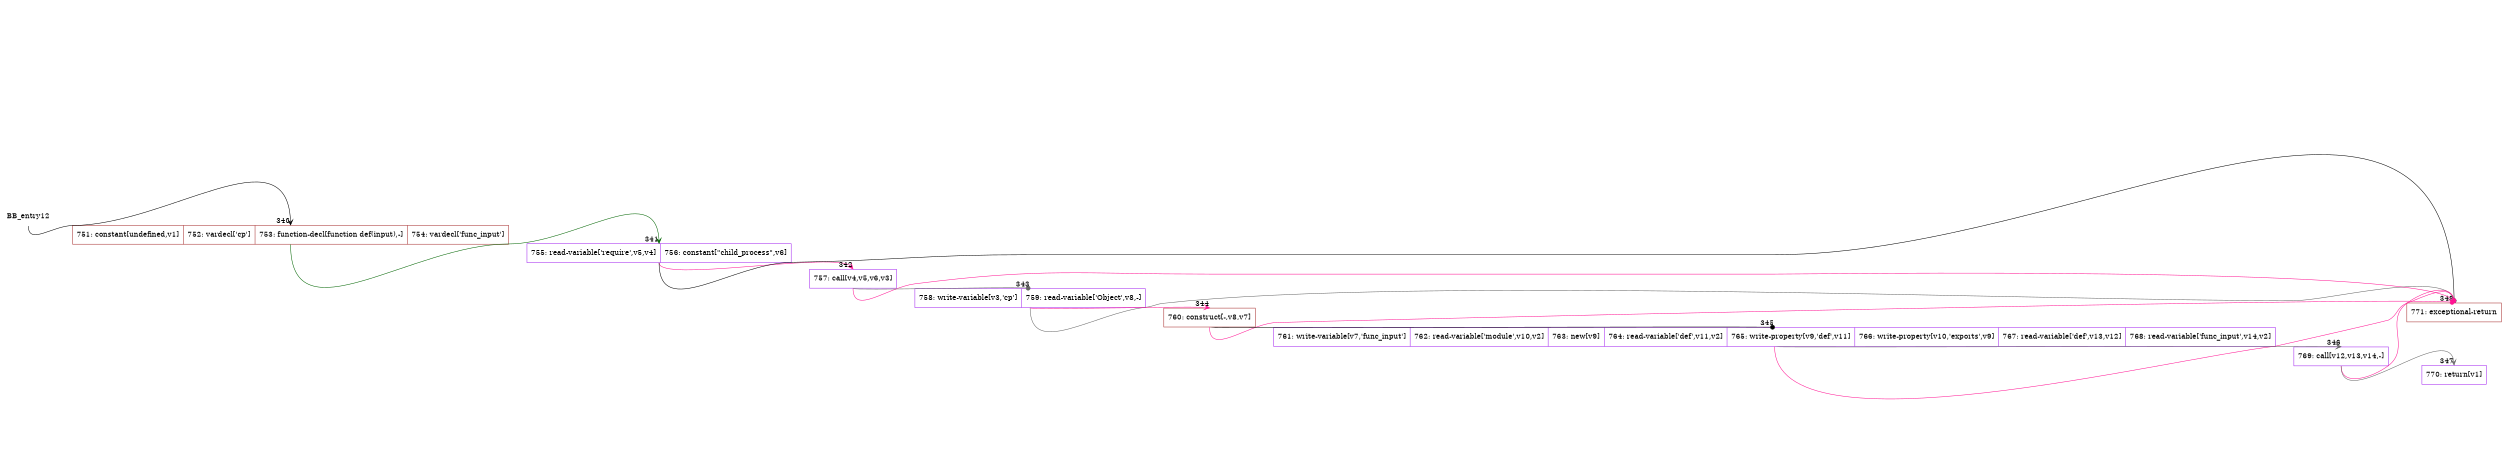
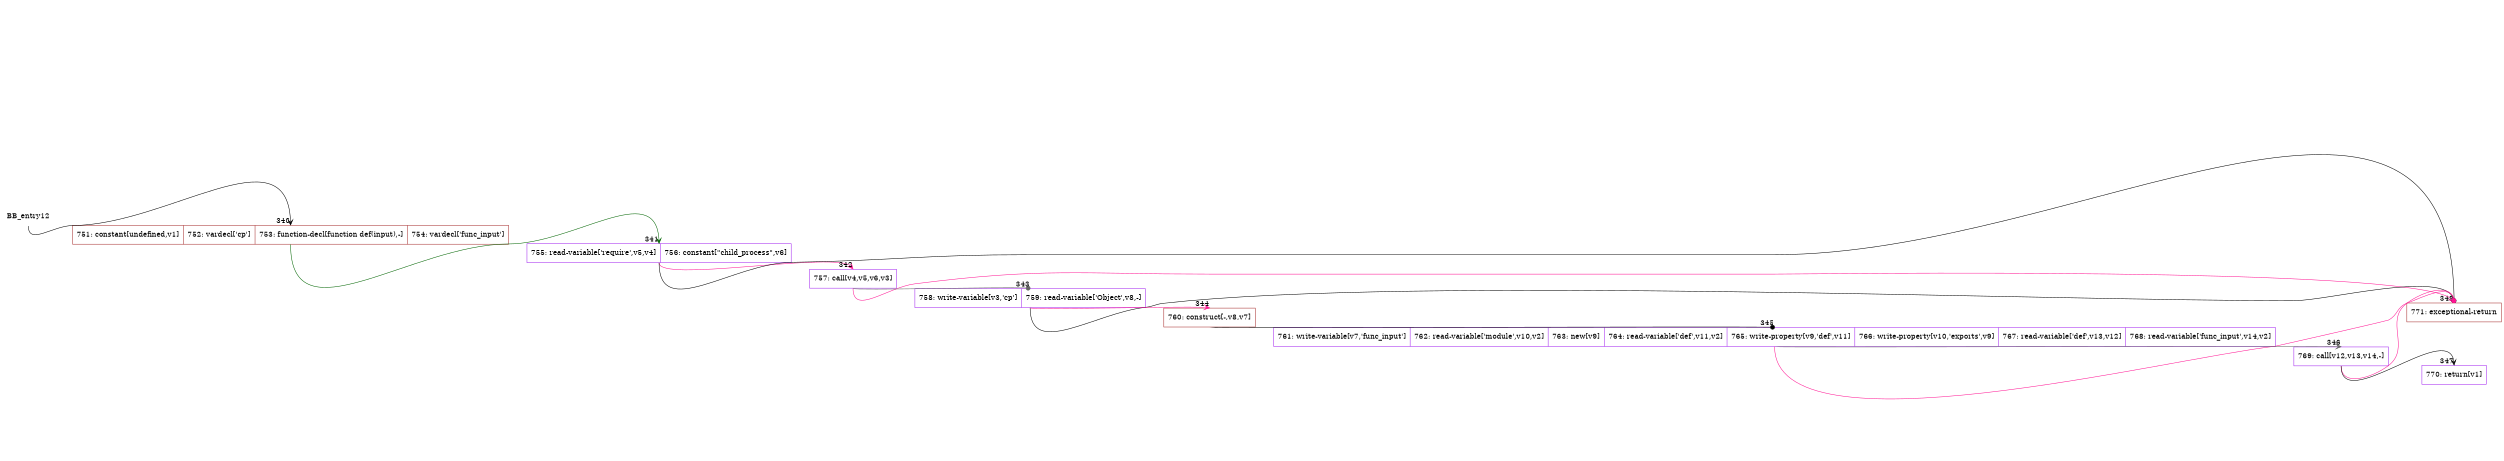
edge "758: write-variable[v3,'cp']" -> "771: exceptional-return": color gray40 -> black
edge "760: construct[-,v8,v7]" -> "771: exceptional-return": removed
edge "769: call[v12,v13,v14,-]" -> "770: return[v1]": color gray40 -> black
